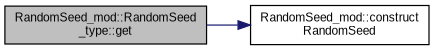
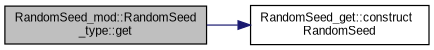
node "RandomSeed_mod::construct RandomSeed": label "RandomSeed_mod::construct RandomSeed" -> "RandomSeed_get::construct RandomSeed"
